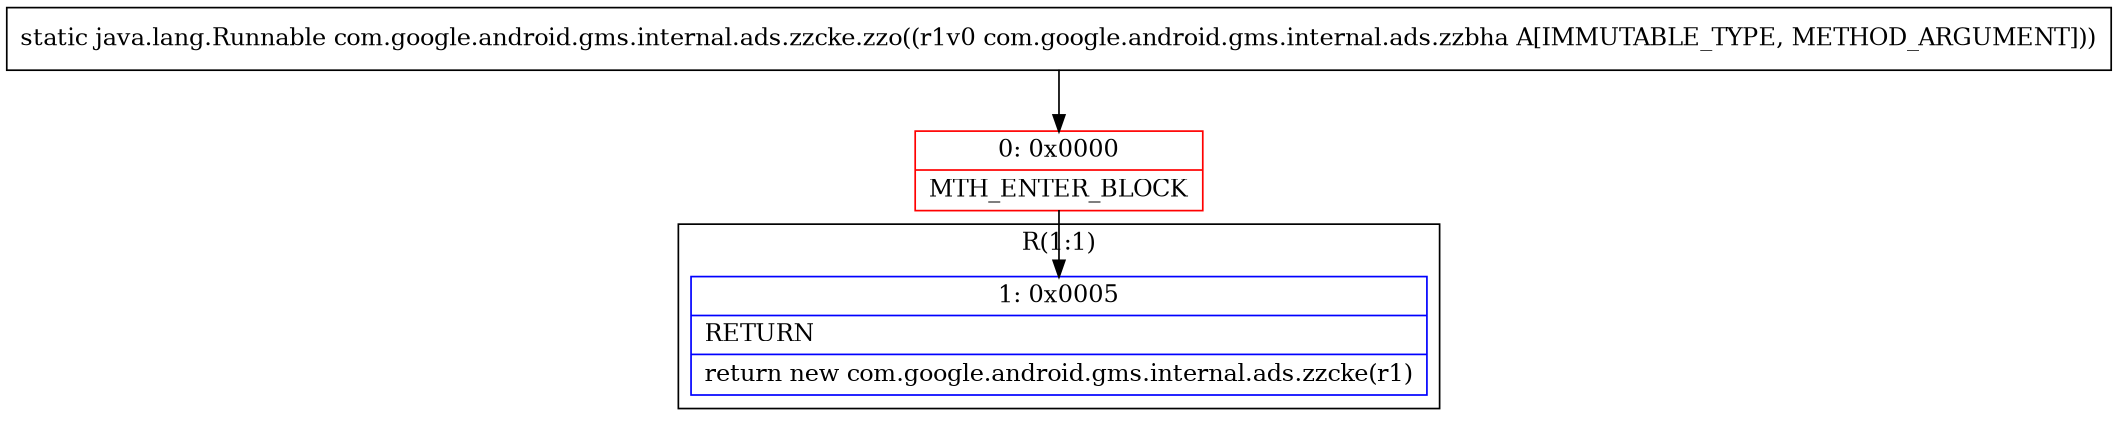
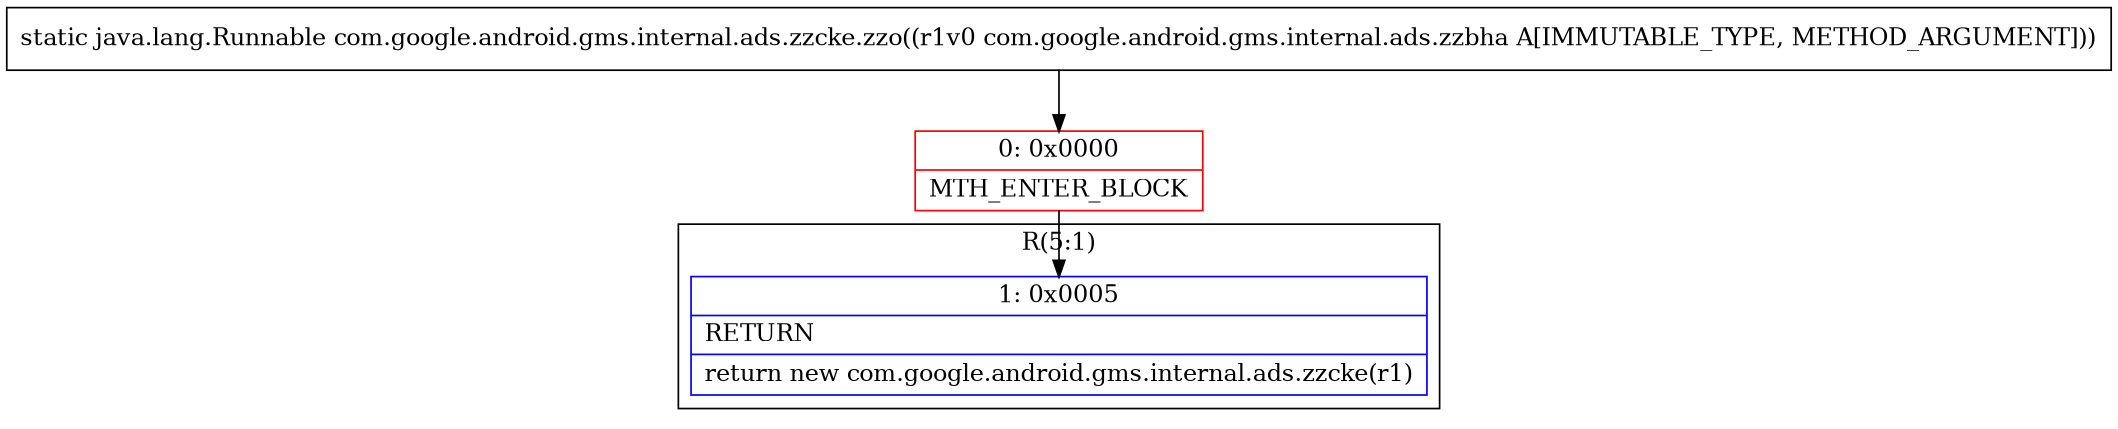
cluster "R(1:1)": label "R(1:1)" -> "R(5:1)"
